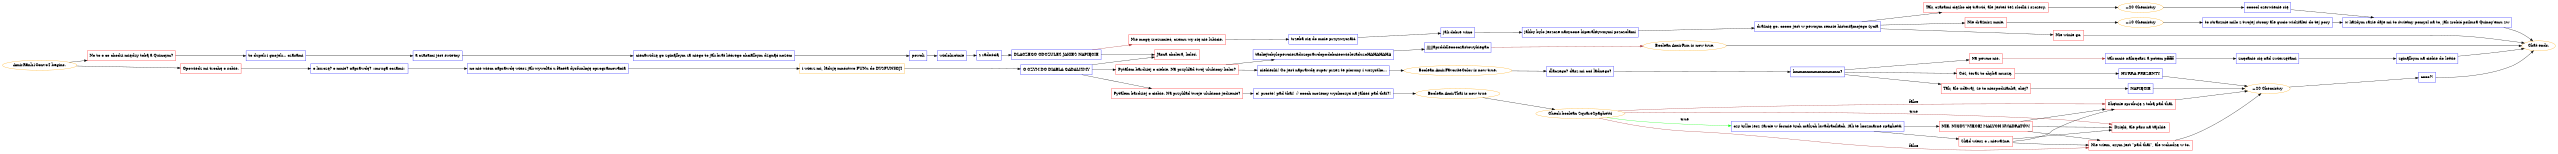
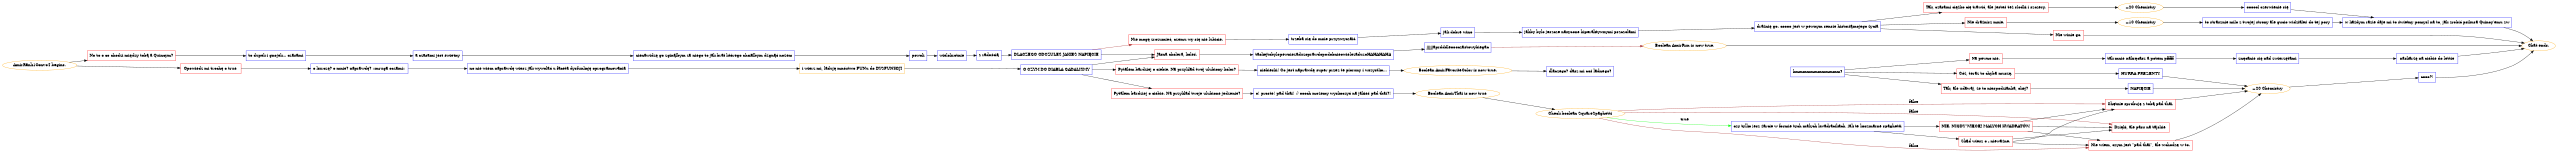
edge "Na pewno nie." -> "tak mnie nakręcasz a potem pfffff": color brown -> black
node "zginąłbym na ciebie do lettie": label "zginąłbym na ciebie do lettie" -> "naskarżę na ciebie do lettie"
edge "Pytałem bardziej o ciebie. Na przykład twój ulubiony kolor?" -> "taokejtobylopewniezaduzoprawdopodobnieowielezaduzoHAHAHAHA": now "Jasna cholera, koleś." -> "taokejtobylopewniezaduzoprawdopodobnieowielezaduzoHAHAHAHA"
node "Opowiedz mi trochę o sobie.": label "Opowiedz mi trochę o sobie." -> "Opowiedz mi trochę o true."
edge "dlaczego? dasz mi coś ładnego?" -> "hmmmmmmmmmmmm?": removed
edge "Check boolean SquareSpaghetti" -> "Dzięki, ale pass na tajskie.": label "true" -> "false"
